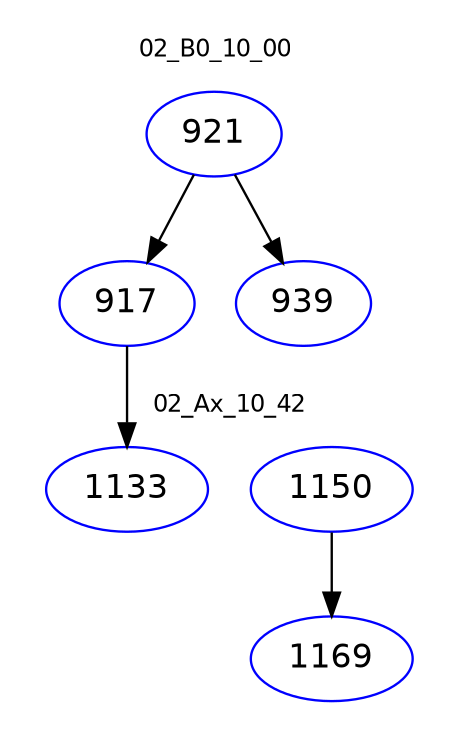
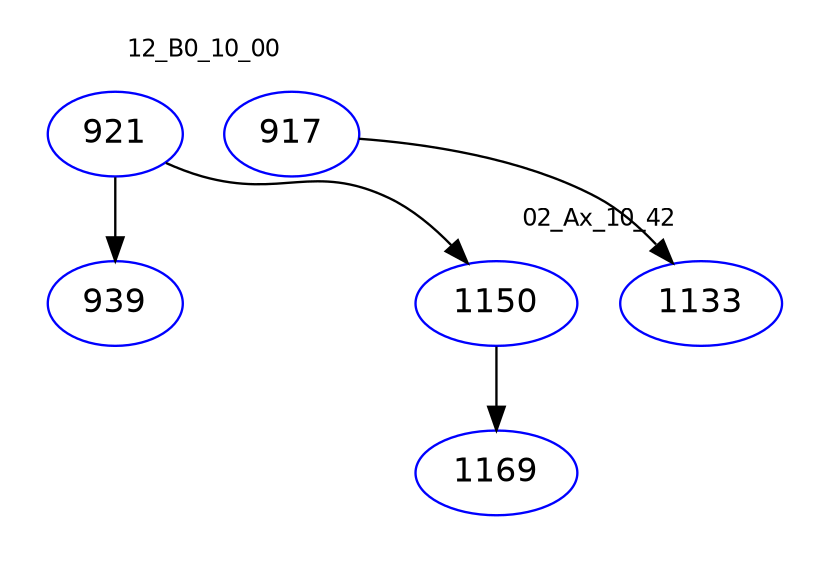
cluster "02_B0_10_00": label "02_B0_10_00" -> "12_B0_10_00"
edge "921" -> "917": now "921" -> "1150"
